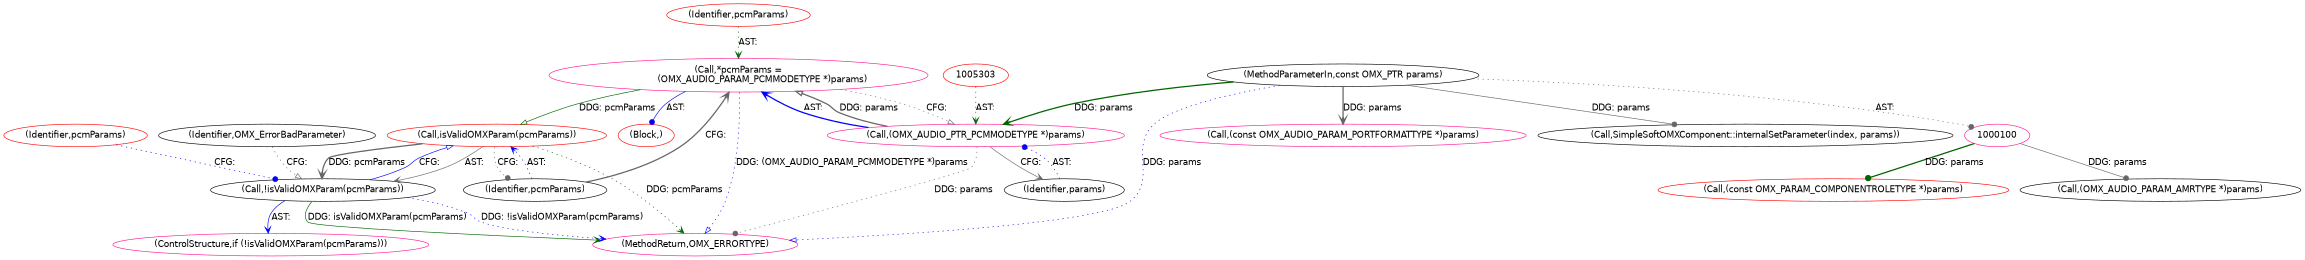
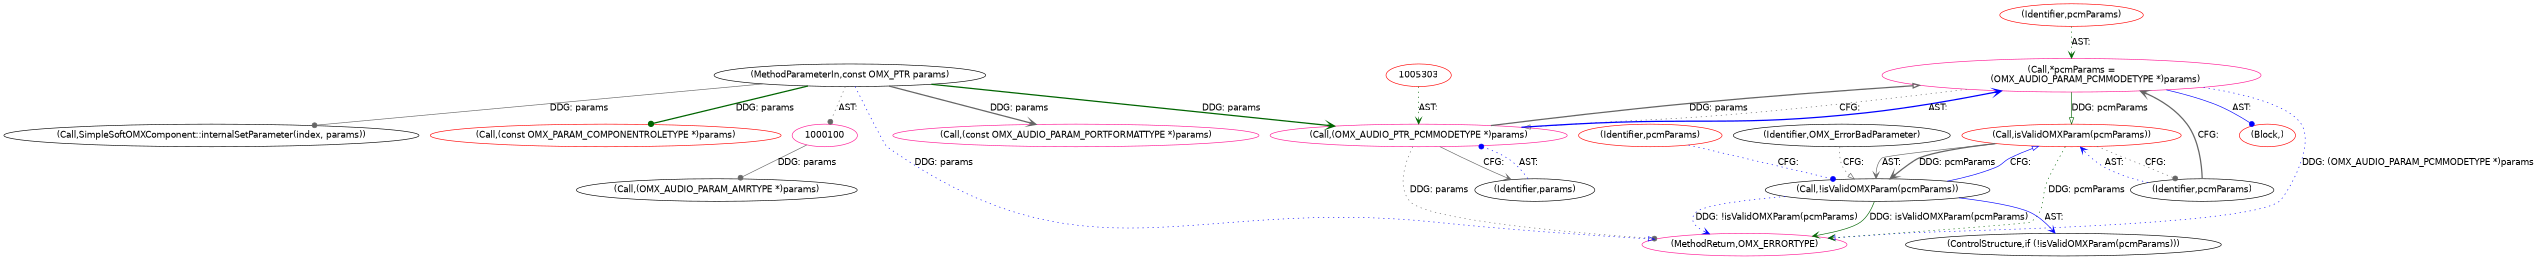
edge "1000100" -> "(Call,(const OMX_PARAM_COMPONENTROLETYPE *)params)": now "(MethodParameterIn,const OMX_PTR params)" -> "(Call,(const OMX_PARAM_COMPONENTROLETYPE *)params)"
node "(ControlStructure,if (!isValidOMXParam(pcmParams)))": color deeppink -> black
